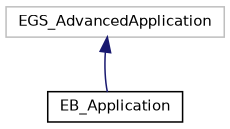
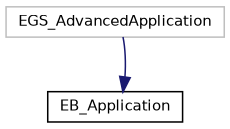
edge "EB_Application" -> "EGS_AdvancedApplication": reversed
